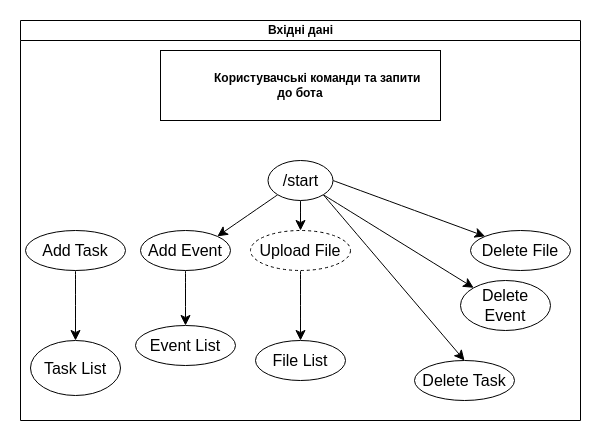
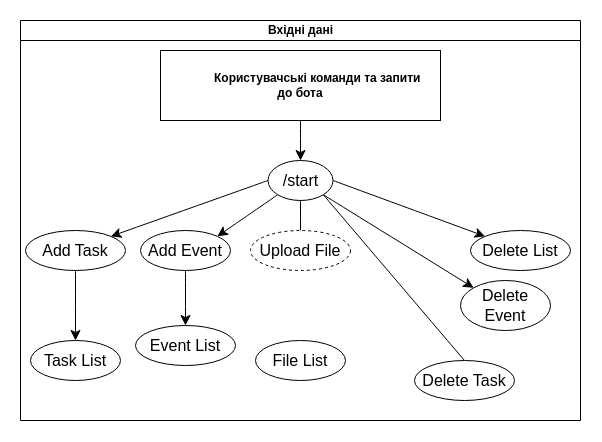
edge "Користувачські команди та запити до бота" -> "/start": added
edge "/start" -> "Add Task": added
edge "/start" -> "Upload File": arrowhead classic -> none
node "Delete File": label "Delete File" -> "Delete List"
edge "Upload File" -> "File List": removed
edge "/start" -> "Delete Task": arrowhead classic -> none
node "Task List": size 90x55 -> 90x40
